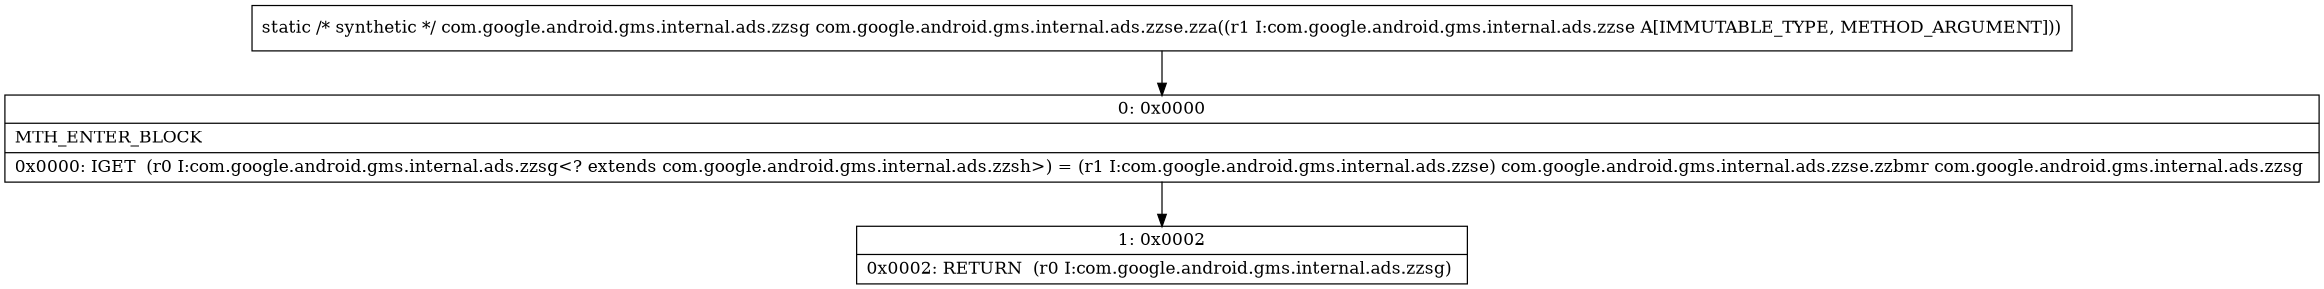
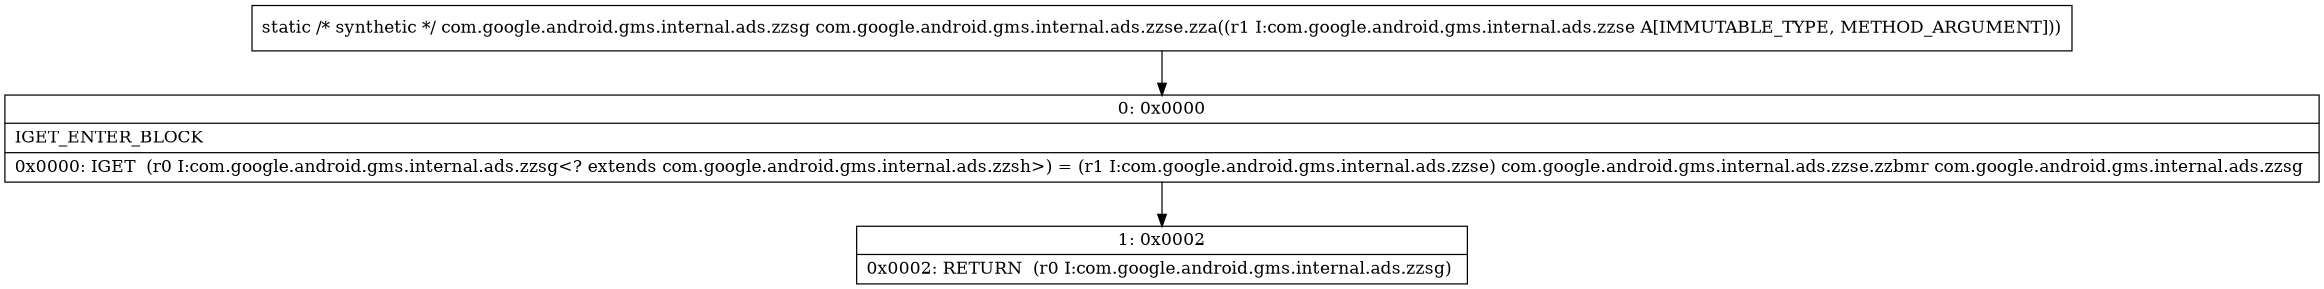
node "0: 0x0000": text "MTH_ENTER_BLOCK" -> "IGET_ENTER_BLOCK"
